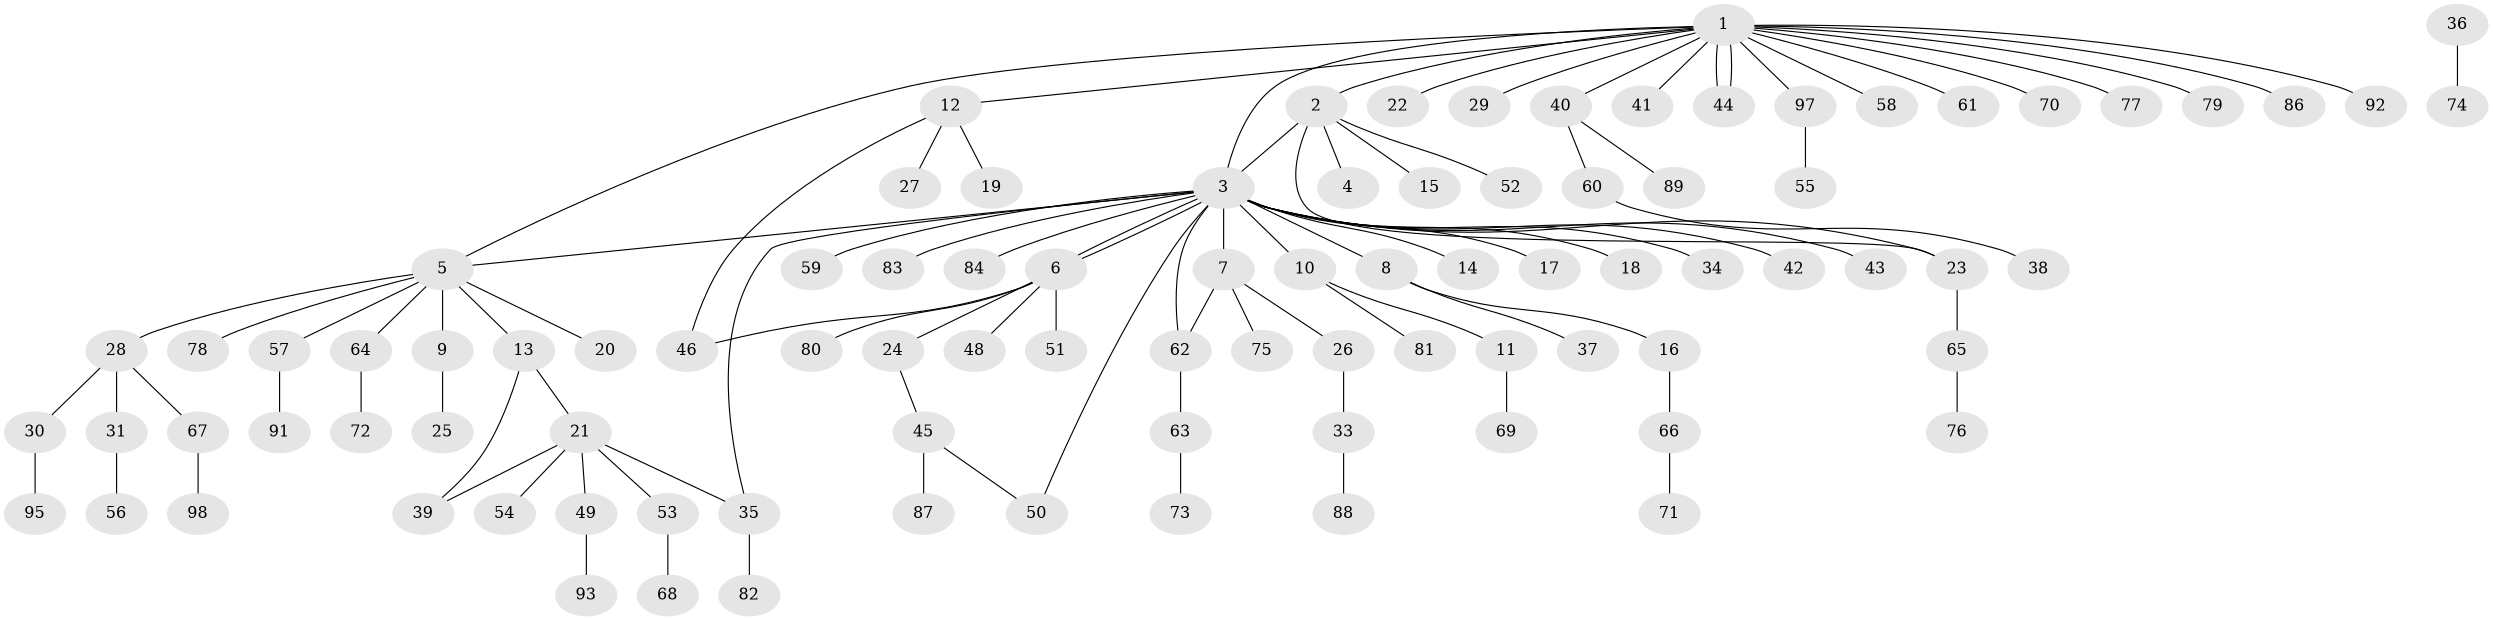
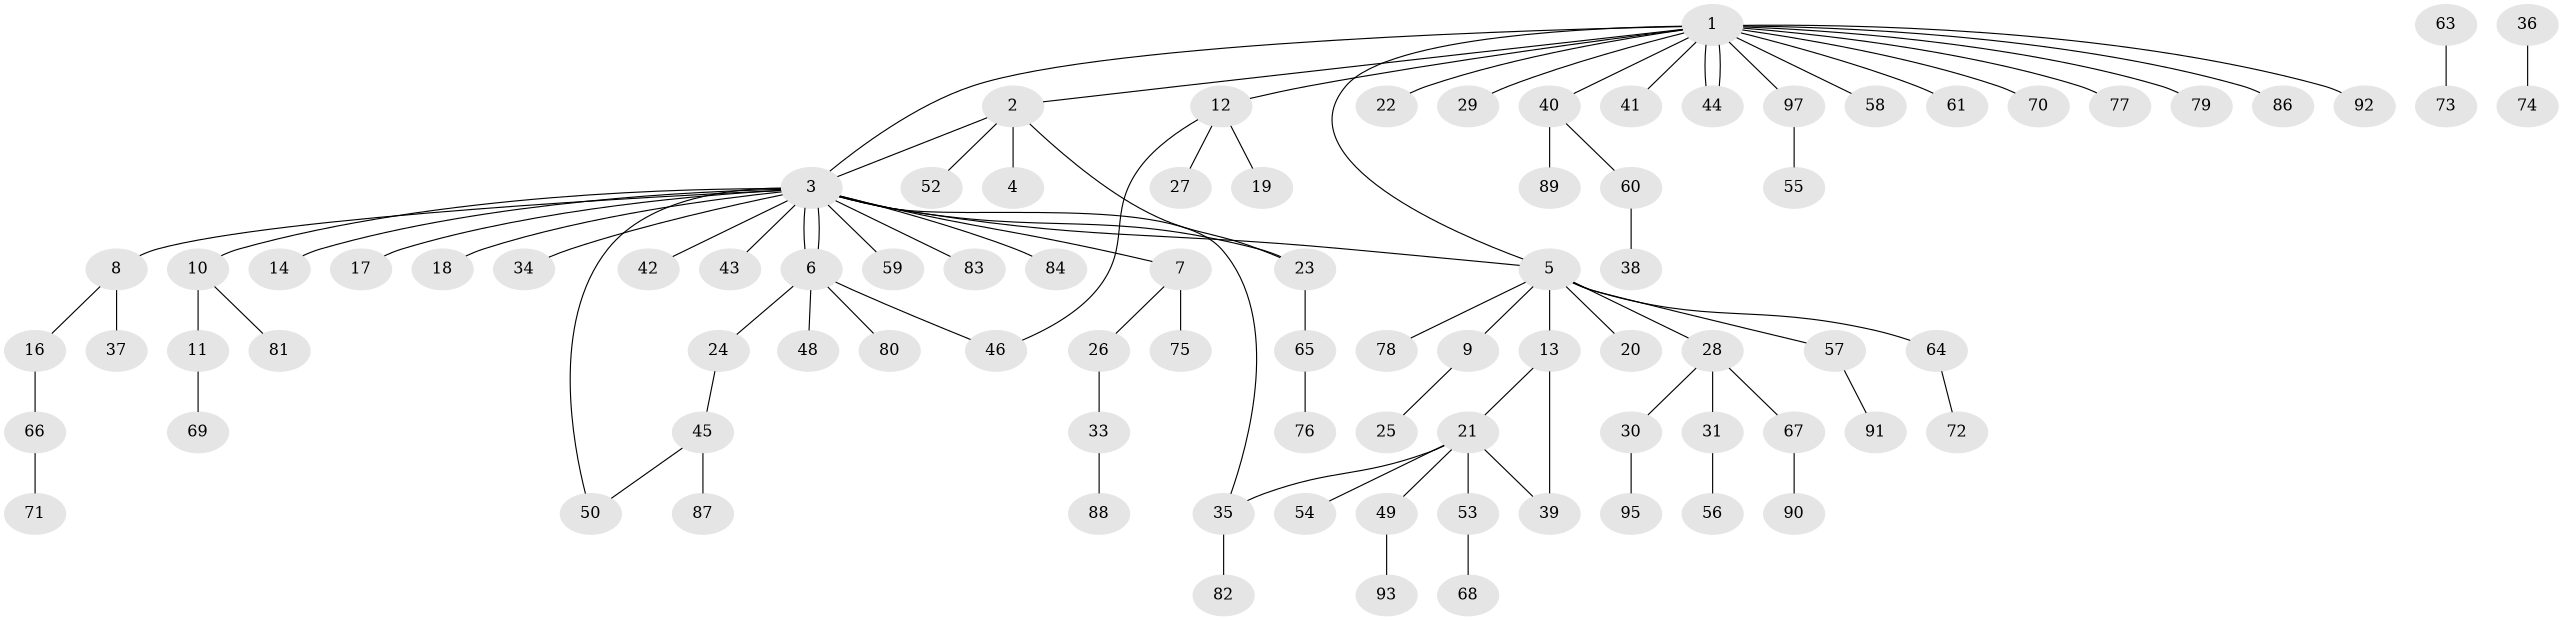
node "15": removed
node "51": removed
node "62": removed
node "98": label "98" -> "90"
